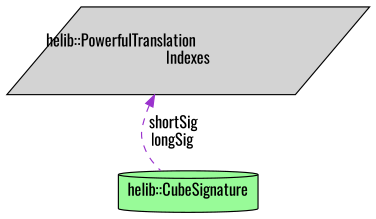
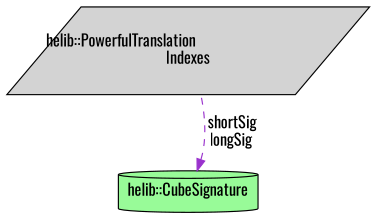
edge "helib::CubeSignature" -> "helib::PowerfulTranslation Indexes": reversed
